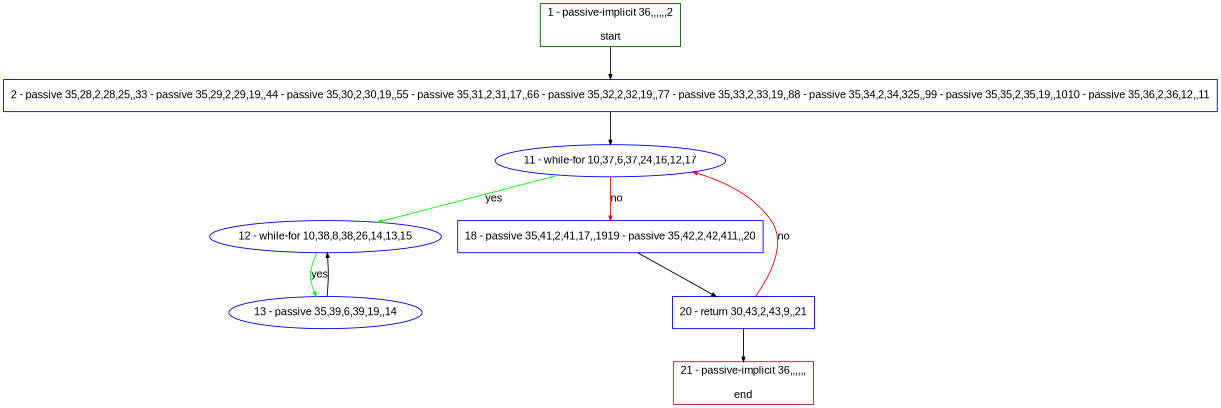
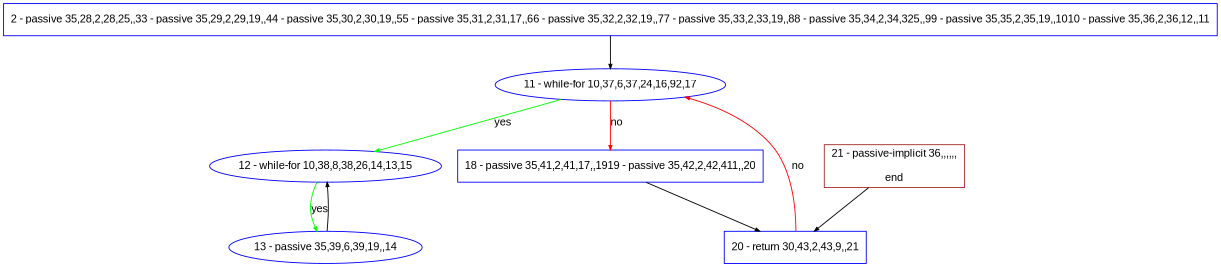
node "1 - passive-implicit 36,,,,,,2 start": removed
node "11 - while-for 10,37,6,37,24,16,12,17": label "11 - while-for 10,37,6,37,24,16,12,17" -> "11 - while-for 10,37,6,37,24,16,92,17"
edge "20 - return 30,43,2,43,9,,21" -> "21 - passive-implicit 36,,,,,, end": reversed
